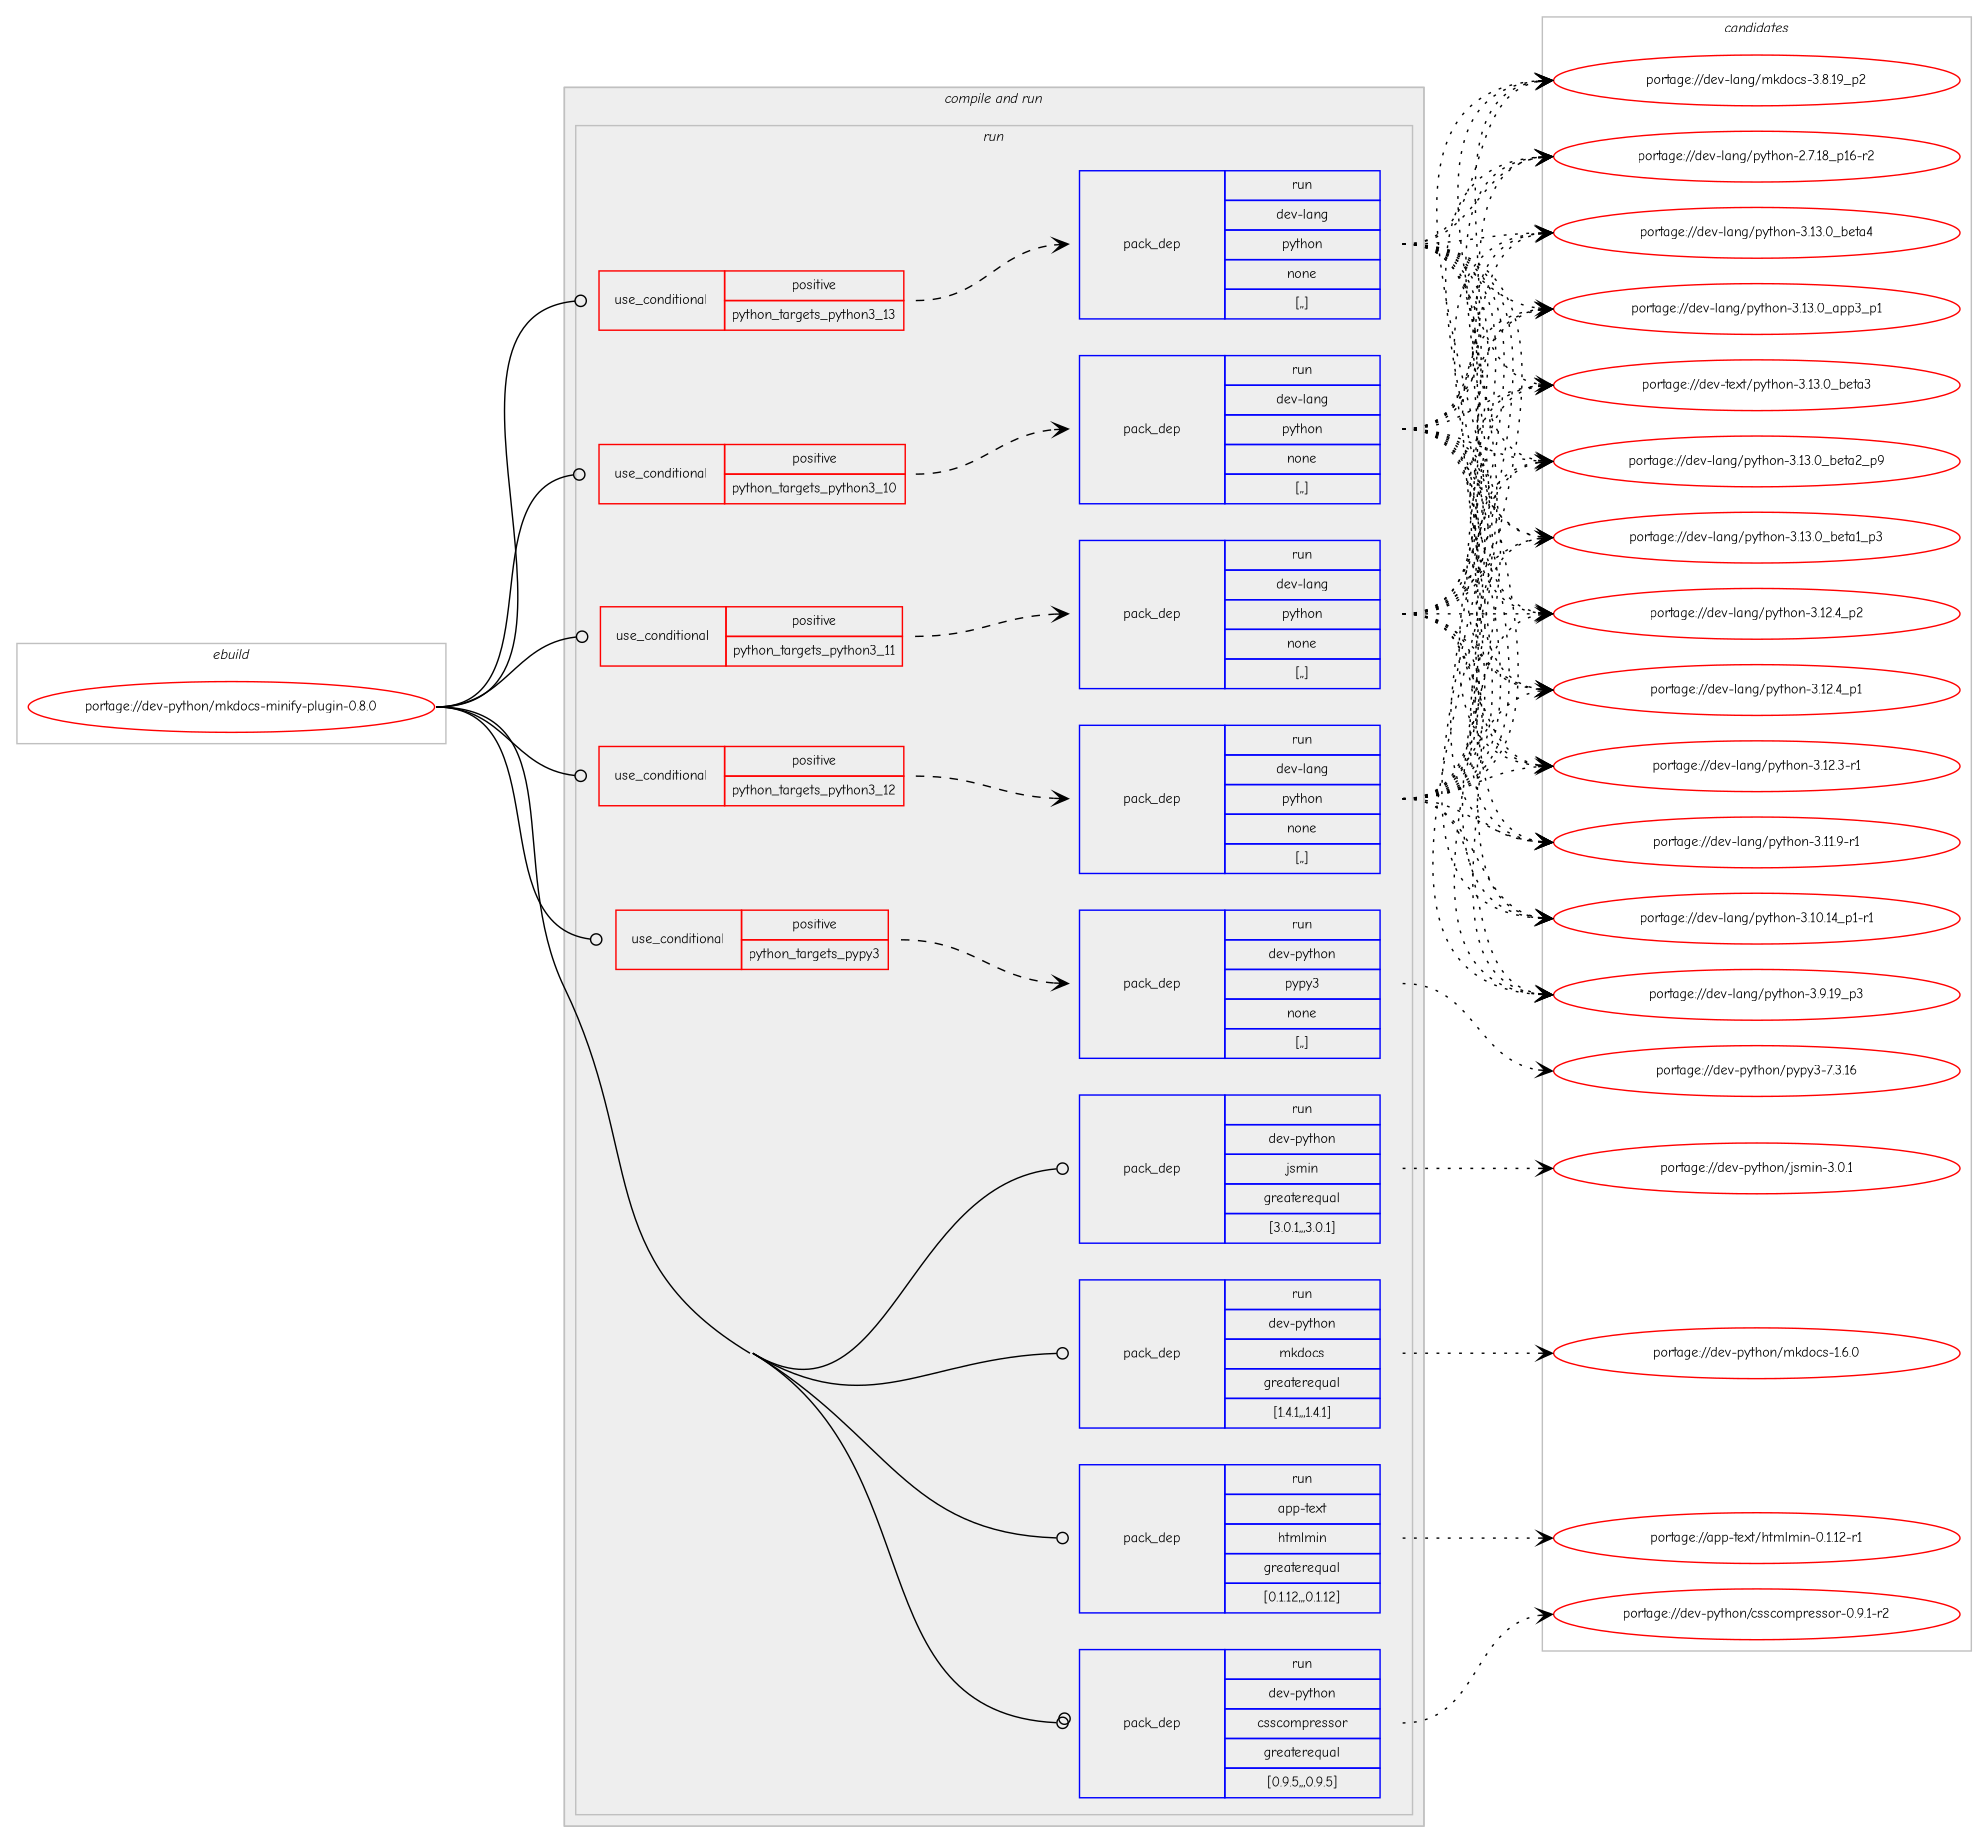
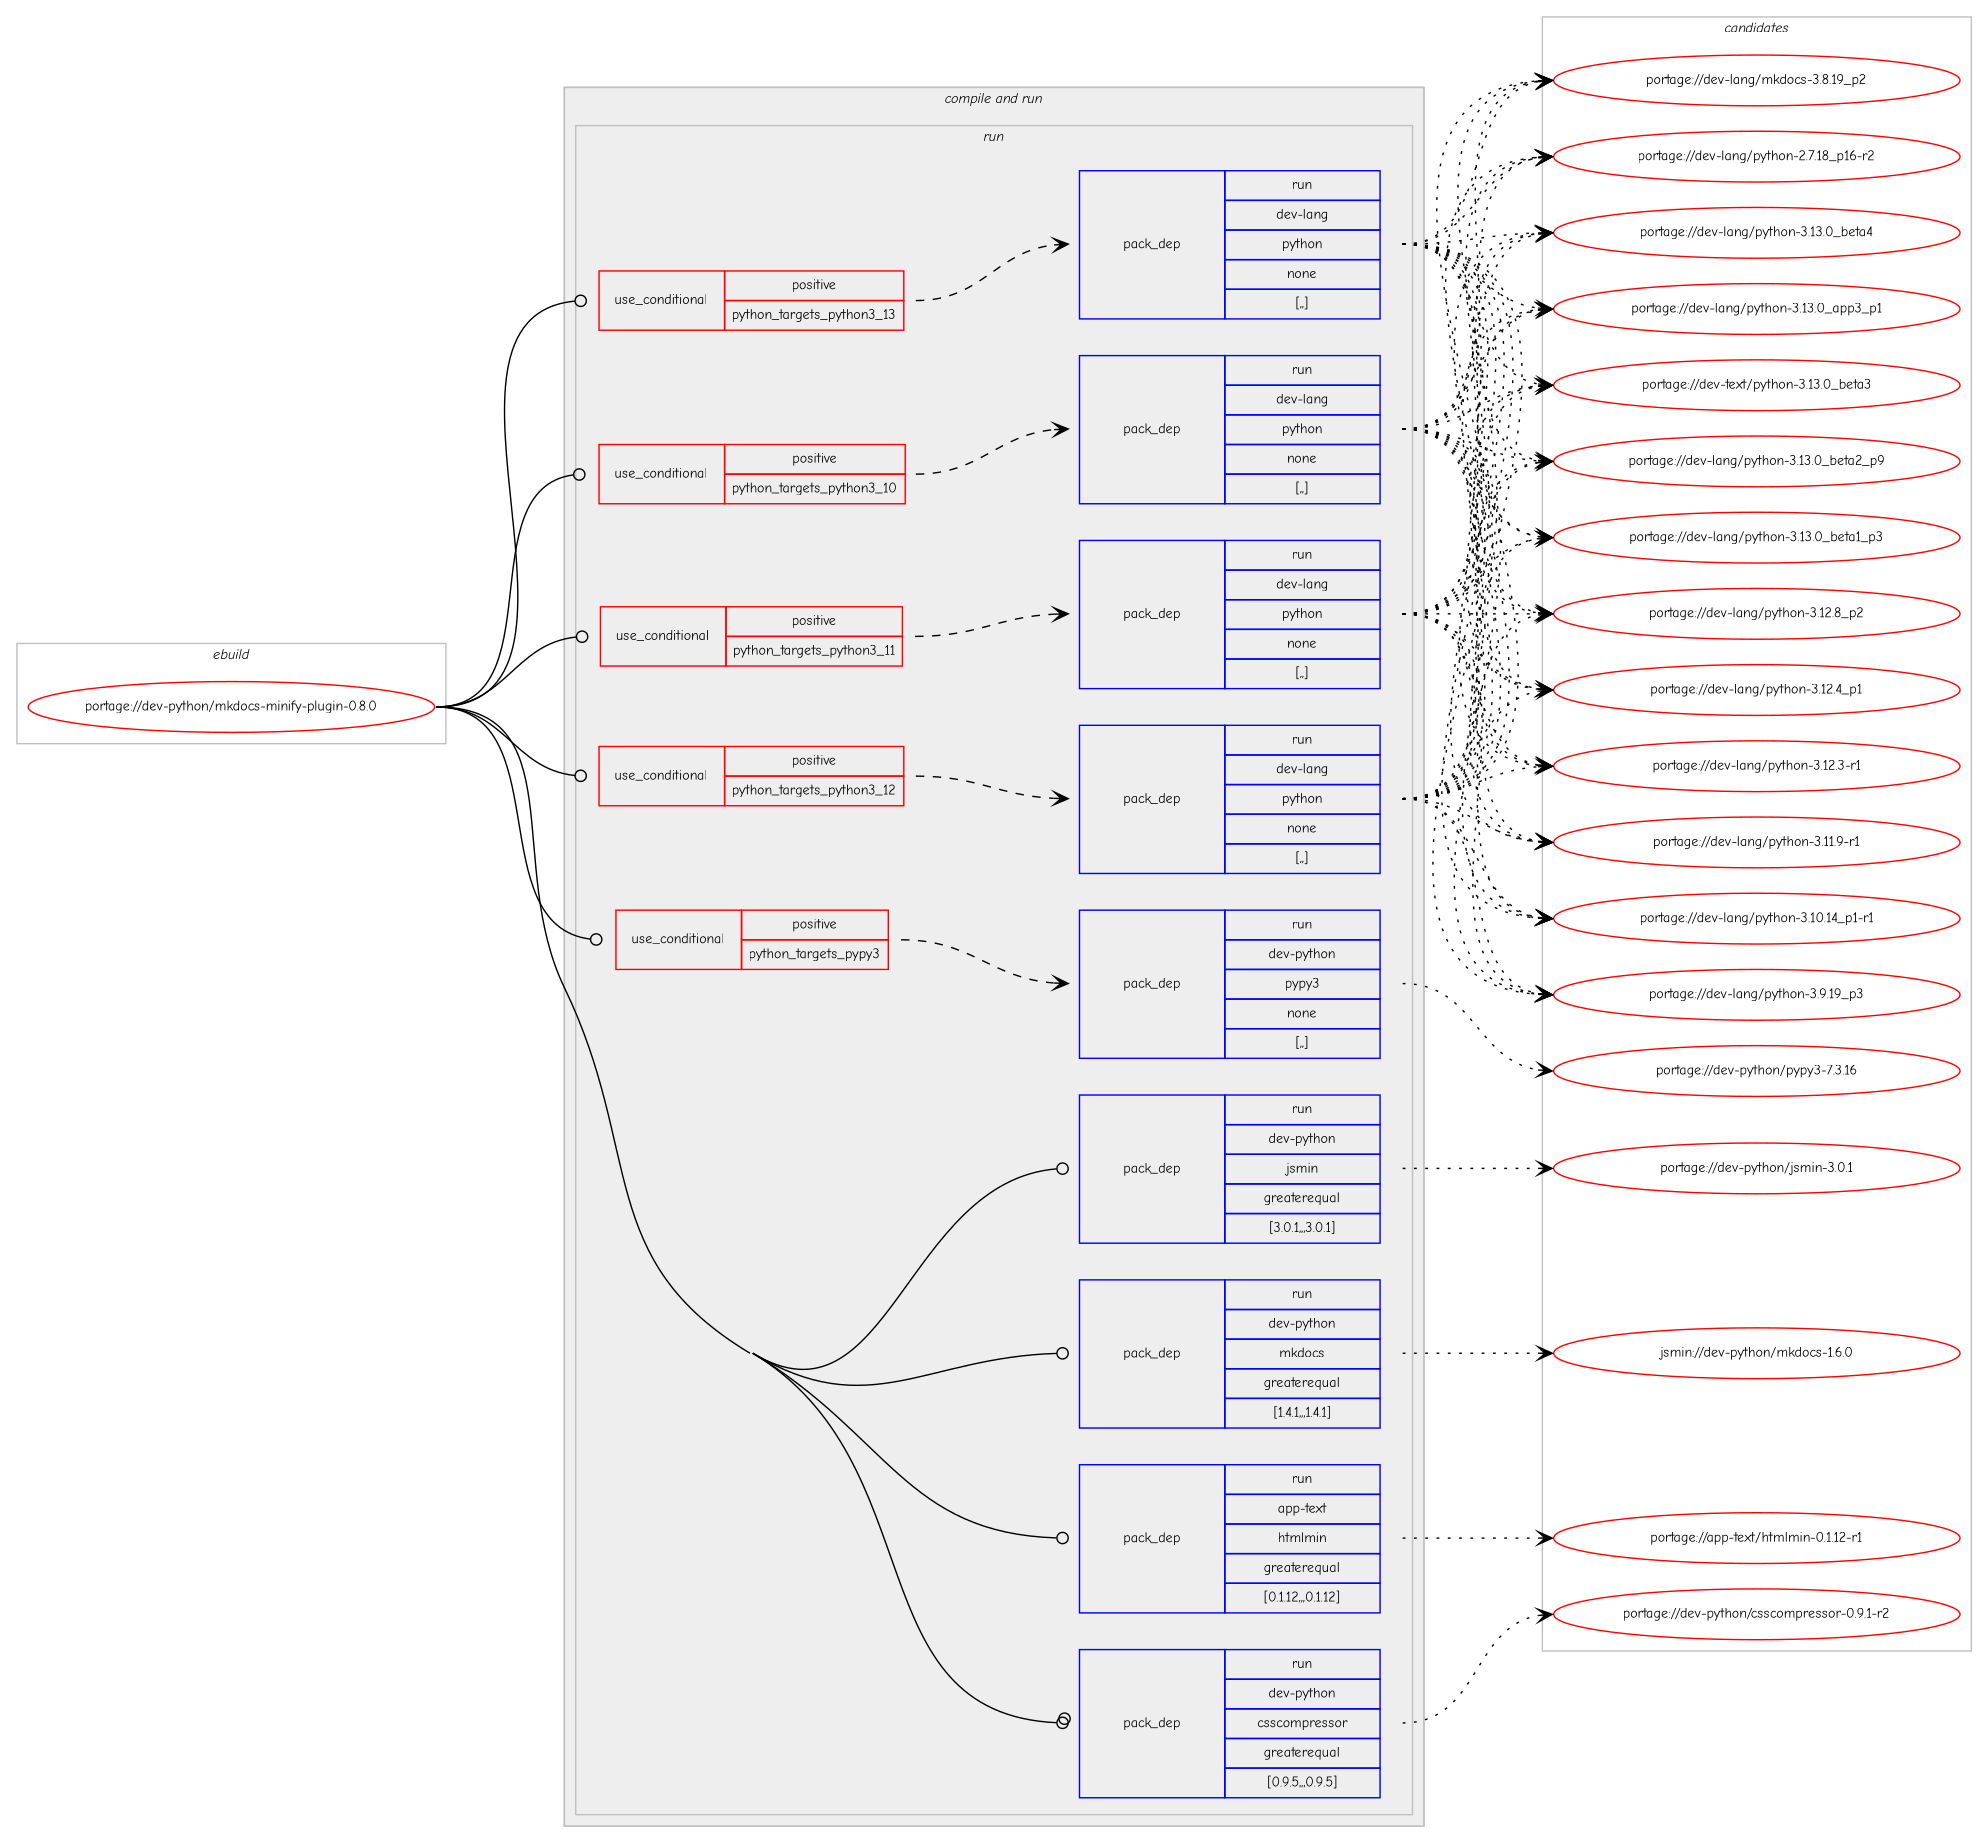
node "portage://dev-lang/python-3.12.4_p2": label "portage://dev-lang/python-3.12.4_p2" -> "portage://dev-lang/python-3.12.8_p2"
node "portage://dev-python/mkdocs-1.6.0": label "portage://dev-python/mkdocs-1.6.0" -> "jsmin://dev-python/mkdocs-1.6.0"
